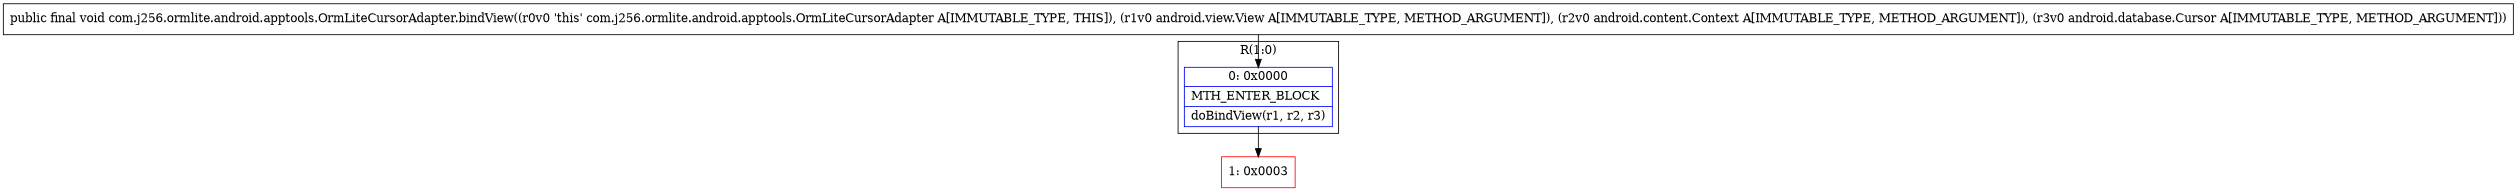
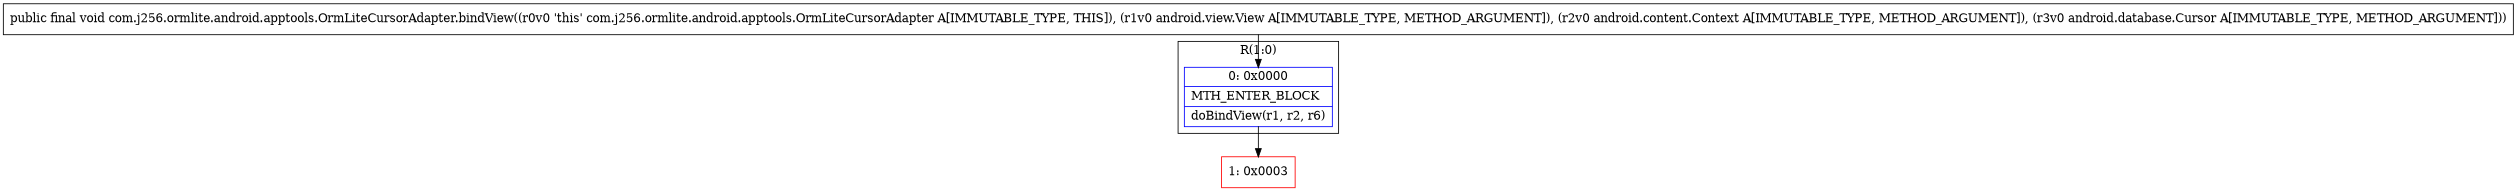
node "0: 0x0000": text "doBindView(r1, r2, r3)" -> "doBindView(r1, r2, r6)"
